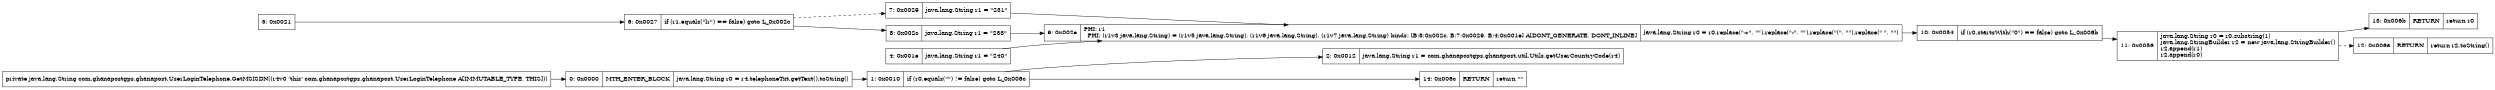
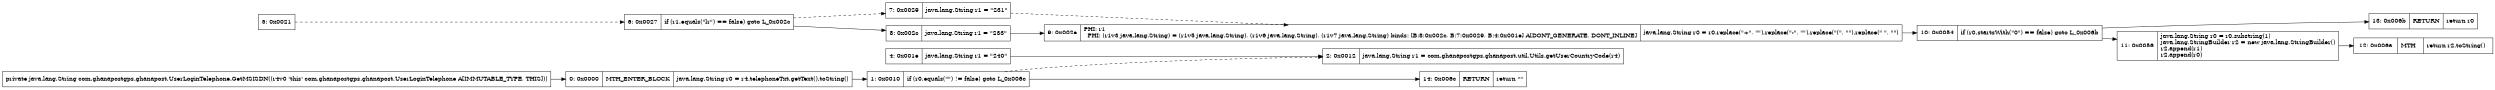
edge "7: 0x0029" -> "9: 0x002e": style solid -> dashed
edge "5: 0x0021" -> "6: 0x0027": style solid -> dashed
edge "11: 0x0056" -> "13: 0x006b": now "10: 0x0054" -> "13: 0x006b"
edge "4: 0x001e" -> "9: 0x002e": now "4: 0x001e" -> "2: 0x0012"
edge "11: 0x0056" -> "12: 0x006a": style dashed -> solid
node "12: 0x006a": text "RETURN" -> "MTH"
edge "1: 0x0010" -> "2: 0x0012": style solid -> dashed
